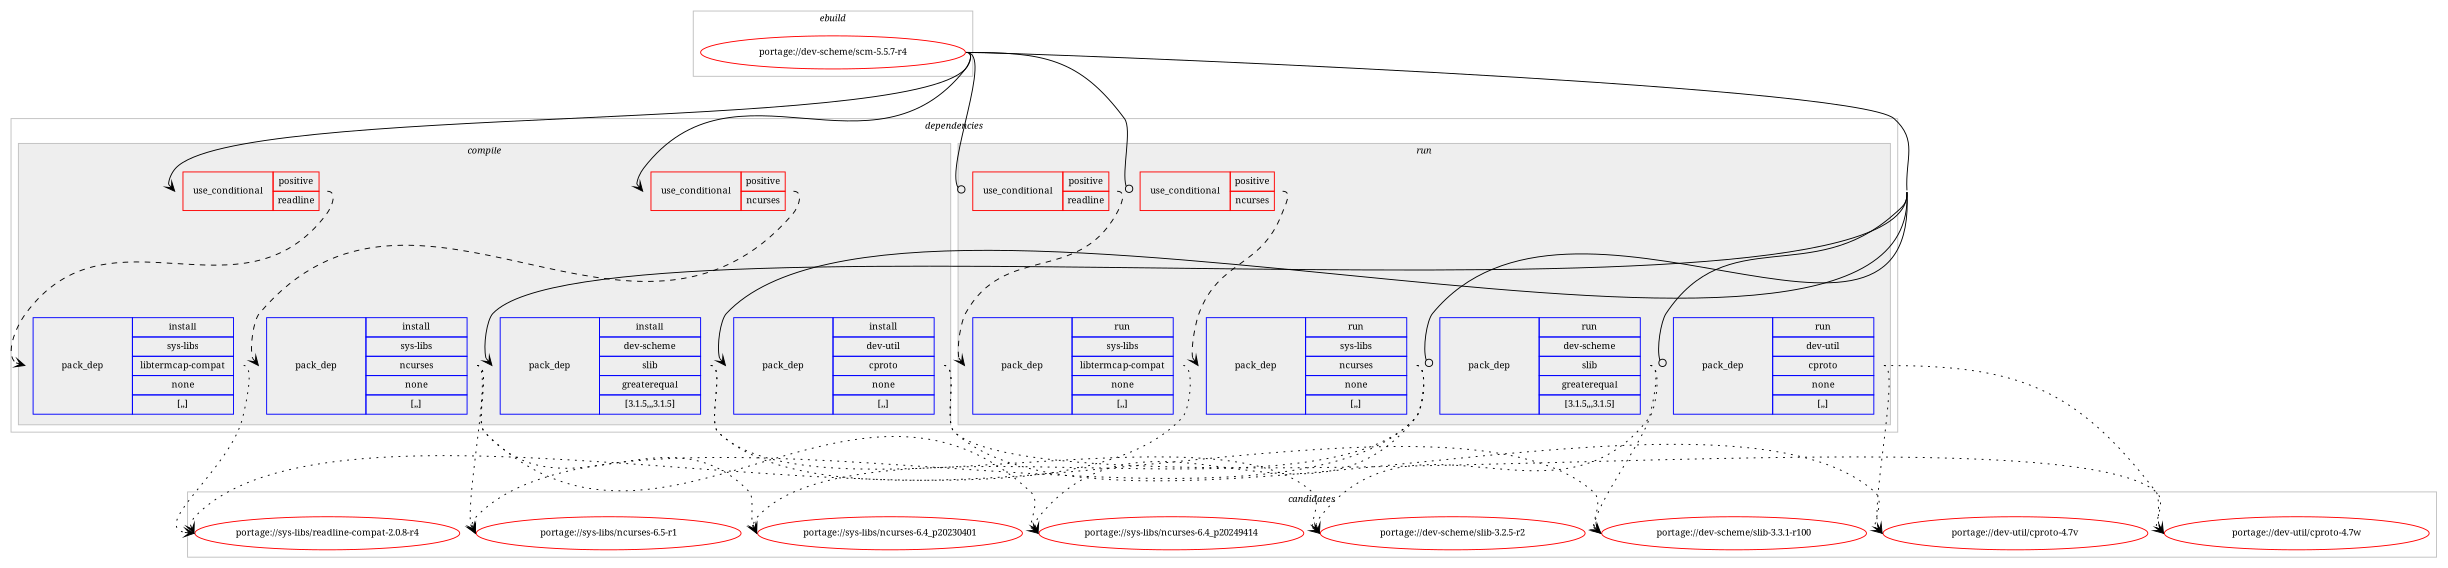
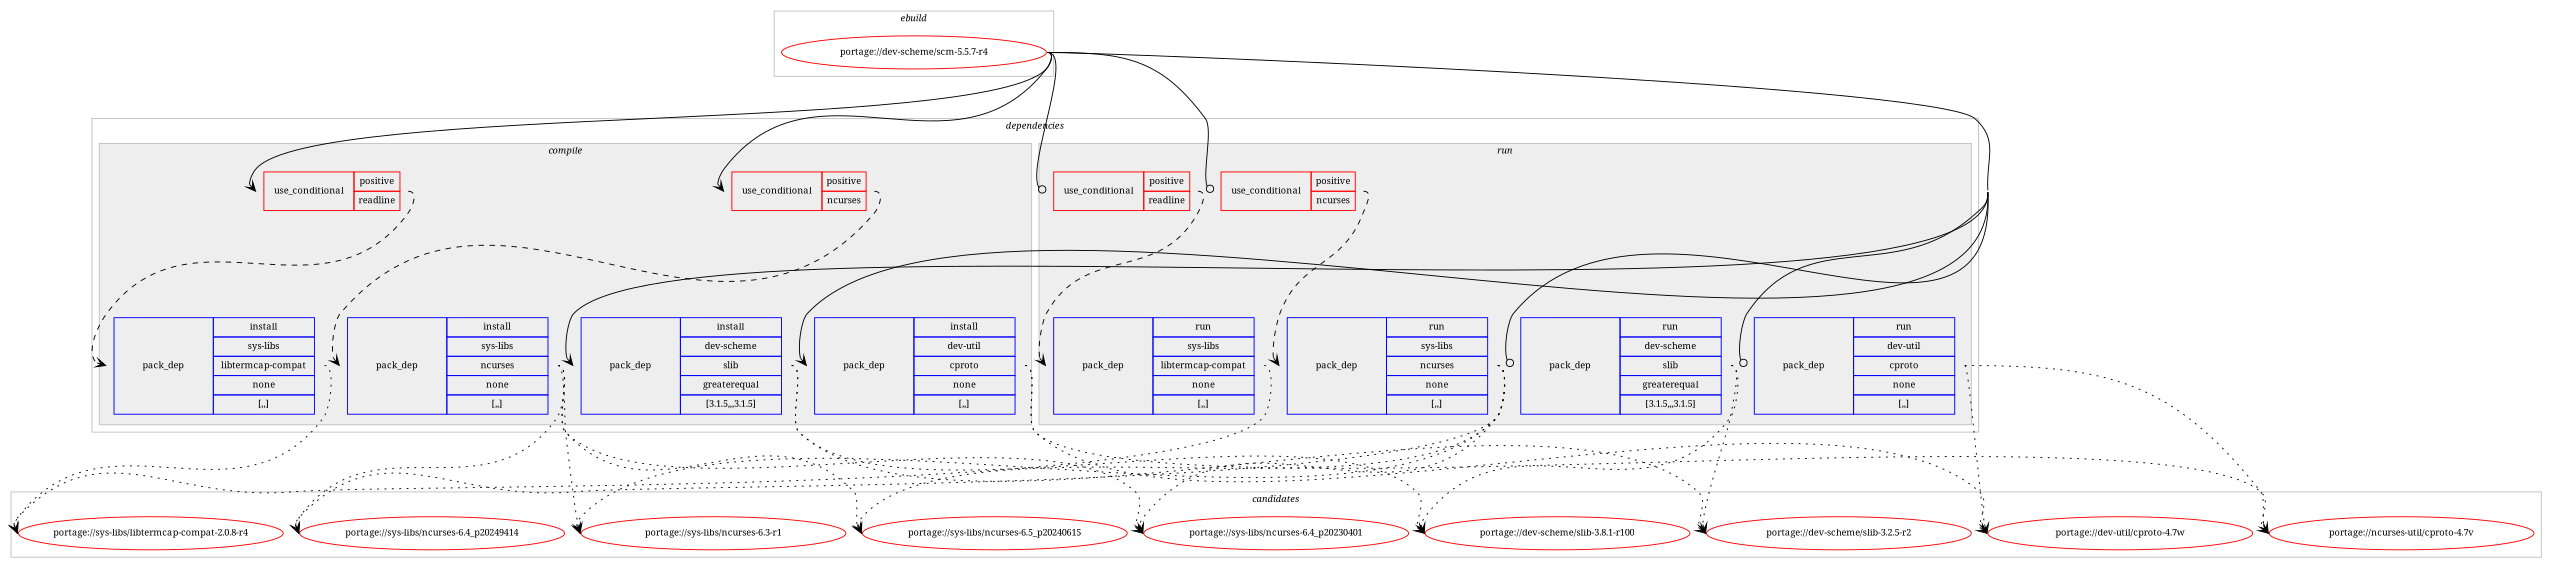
node "portage://sys-libs/readline-compat-2.0.8-r4": label "portage://sys-libs/readline-compat-2.0.8-r4" -> "portage://sys-libs/libtermcap-compat-2.0.8-r4"
node "portage://sys-libs/ncurses-6.5-r1": label "portage://sys-libs/ncurses-6.5-r1" -> "portage://sys-libs/ncurses-6.3-r1"
node "portage://sys-libs/ncurses-6.5_p20240615": added
node "portage://dev-scheme/slib-3.3.1-r100": label "portage://dev-scheme/slib-3.3.1-r100" -> "portage://dev-scheme/slib-3.8.1-r100"
node "portage://dev-util/cproto-4.7v": label "portage://dev-util/cproto-4.7v" -> "portage://ncurses-util/cproto-4.7v"
